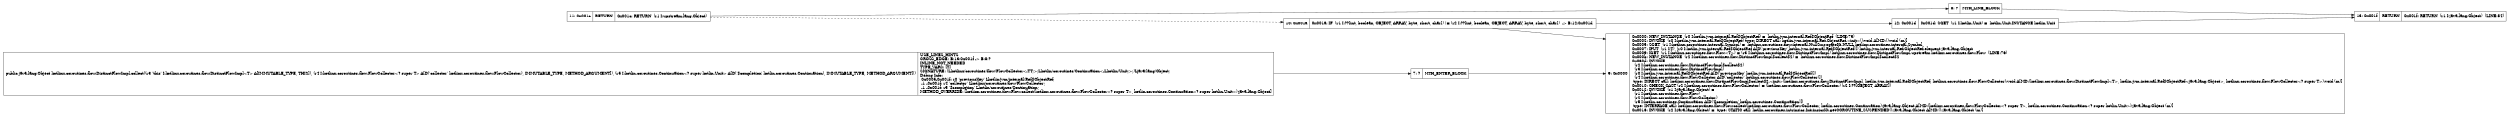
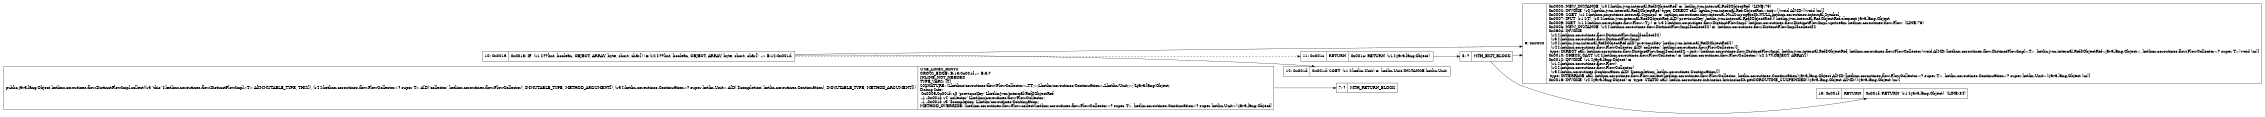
node "8: ?": text "MTH_LINE_BLOCK" -> "MTH_EXIT_BLOCK"
node "11: 0x001c": text "0x001c: RETURN  (r1 I:upstream.lang.Object)" -> "0x001c: RETURN  (r1 I:java.lang.Object)"
edge "11: 0x001c" -> "10: 0x001a": reversed
edge "12: 0x001d" -> "13: 0x001f": removed
node "7: ?": text "MTH_ENTER_BLOCK" -> "MTH_RETURN_BLOCK"
edge "7: ?" -> "9: 0x0000": now "8: ?" -> "9: 0x0000"
